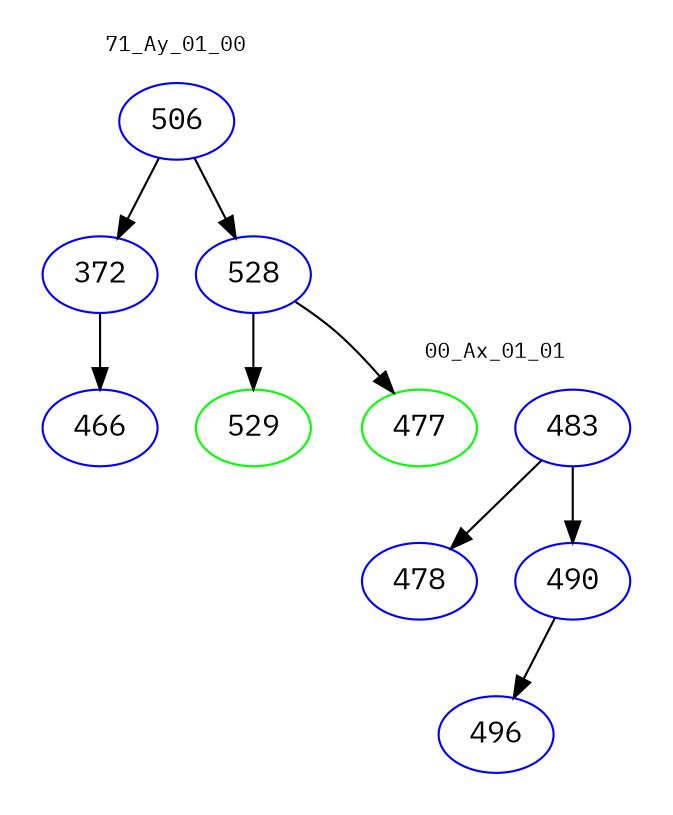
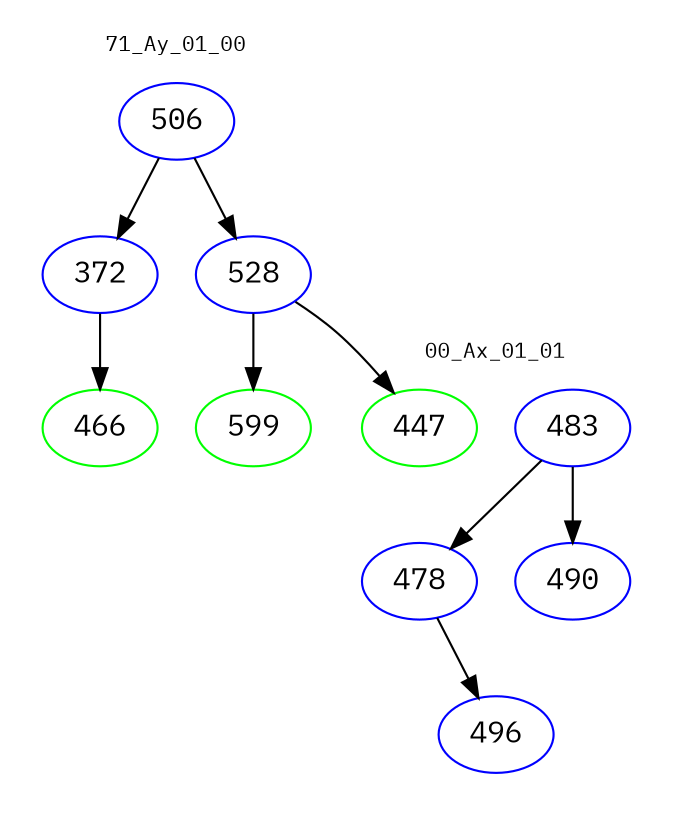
node "466": color blue -> green
node "529": label "529" -> "599"
node "477": label "477" -> "447"
edge "490" -> "496": now "478" -> "496"
